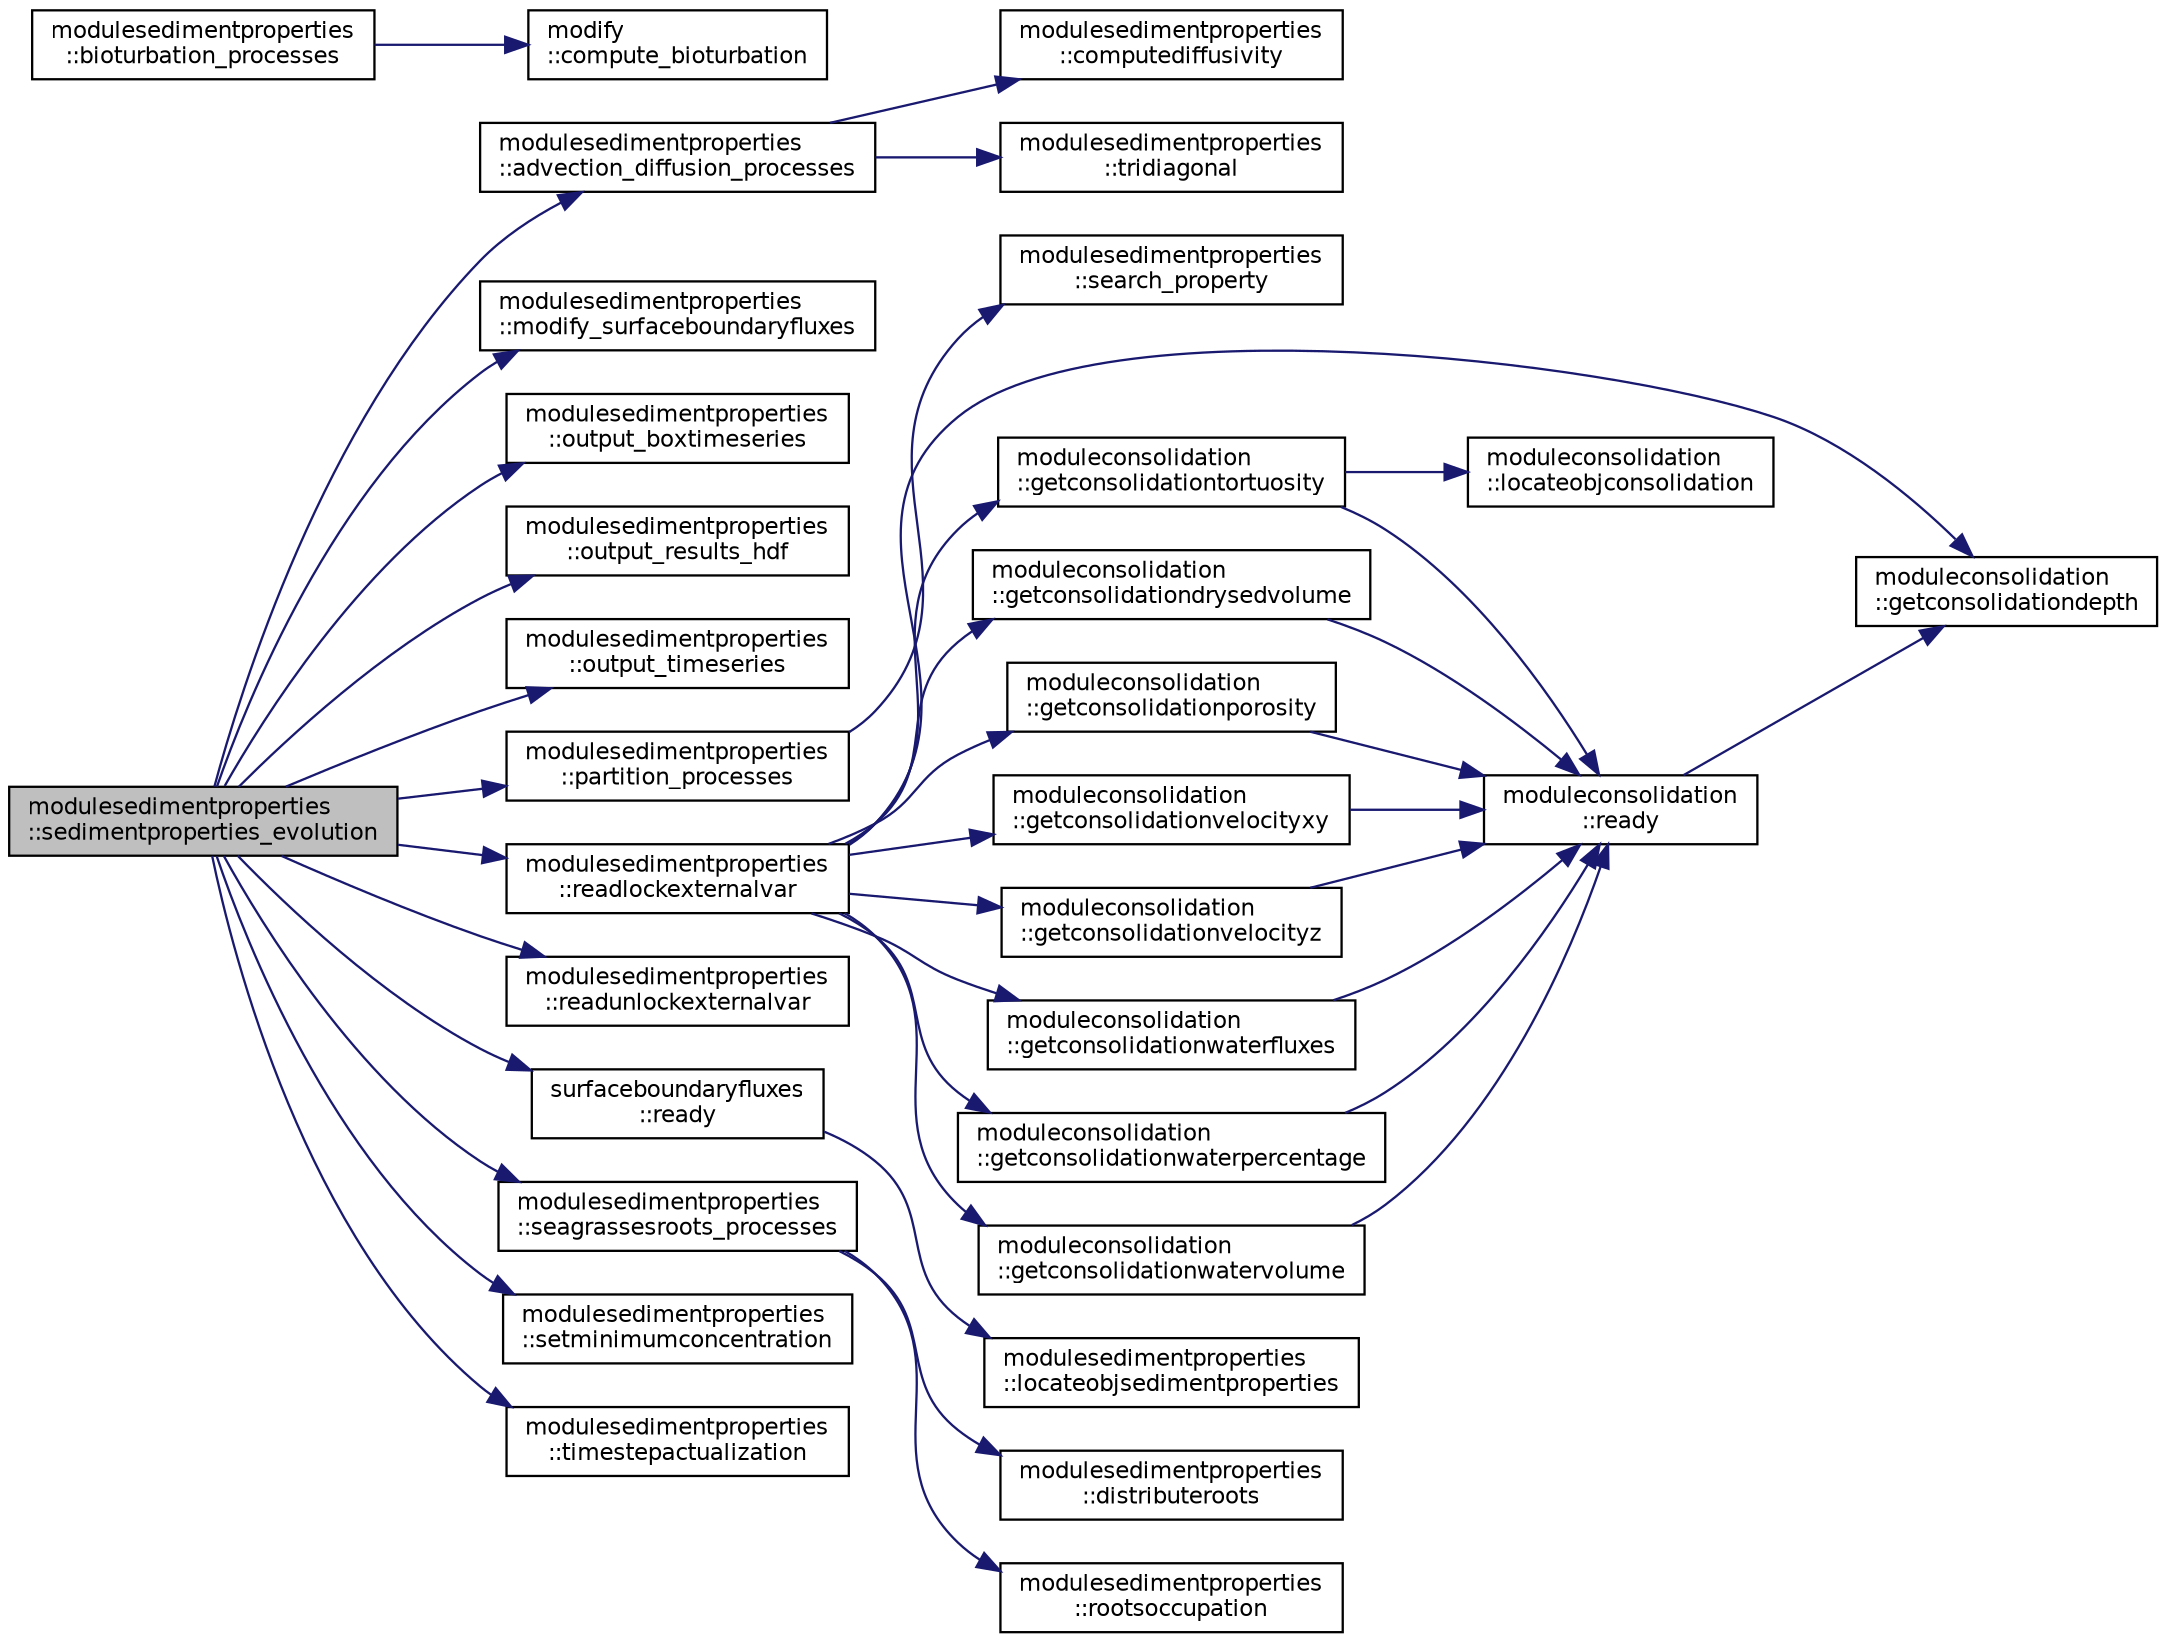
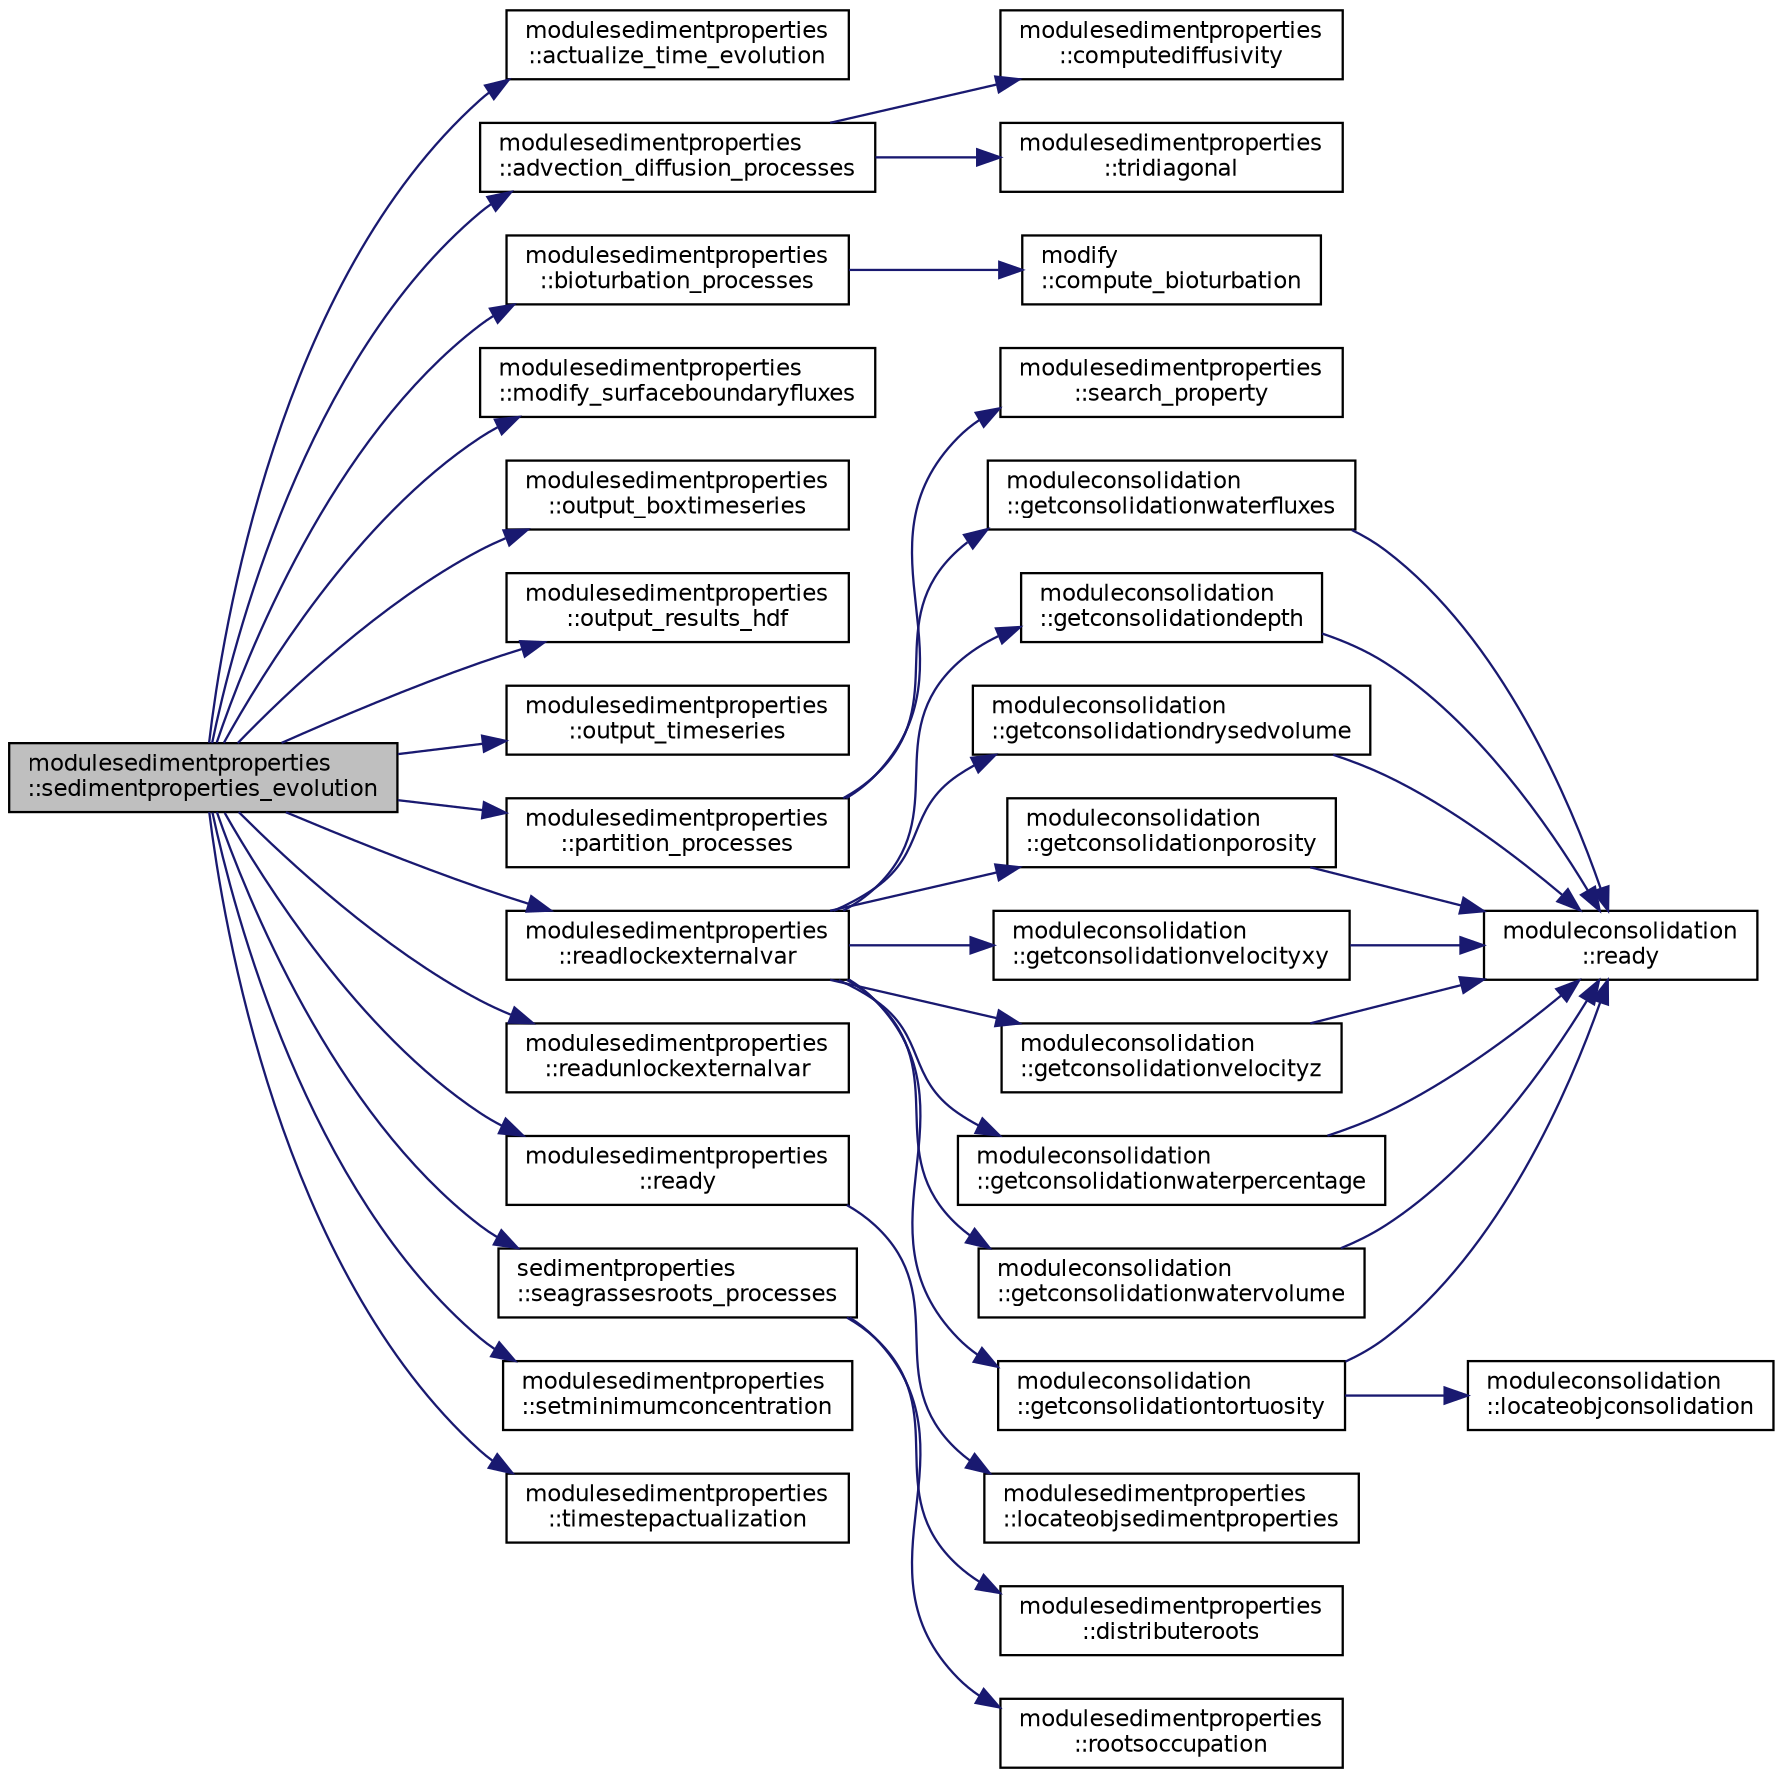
node "modulesedimentproperties ::actualize_time_evolution": added
edge "modulesedimentproperties ::sedimentproperties_evolution" -> "modulesedimentproperties ::bioturbation_processes": added
edge "moduleconsolidation ::ready" -> "moduleconsolidation ::getconsolidationdepth": reversed
edge "modulesedimentproperties ::readlockexternalvar" -> "moduleconsolidation ::getconsolidationwaterfluxes": now "modulesedimentproperties ::partition_processes" -> "moduleconsolidation ::getconsolidationwaterfluxes"
node "surfaceboundaryfluxes ::ready": label "surfaceboundaryfluxes ::ready" -> "modulesedimentproperties ::ready"
node "modulesedimentproperties ::seagrassesroots_processes": label "modulesedimentproperties ::seagrassesroots_processes" -> "sedimentproperties ::seagrassesroots_processes"
